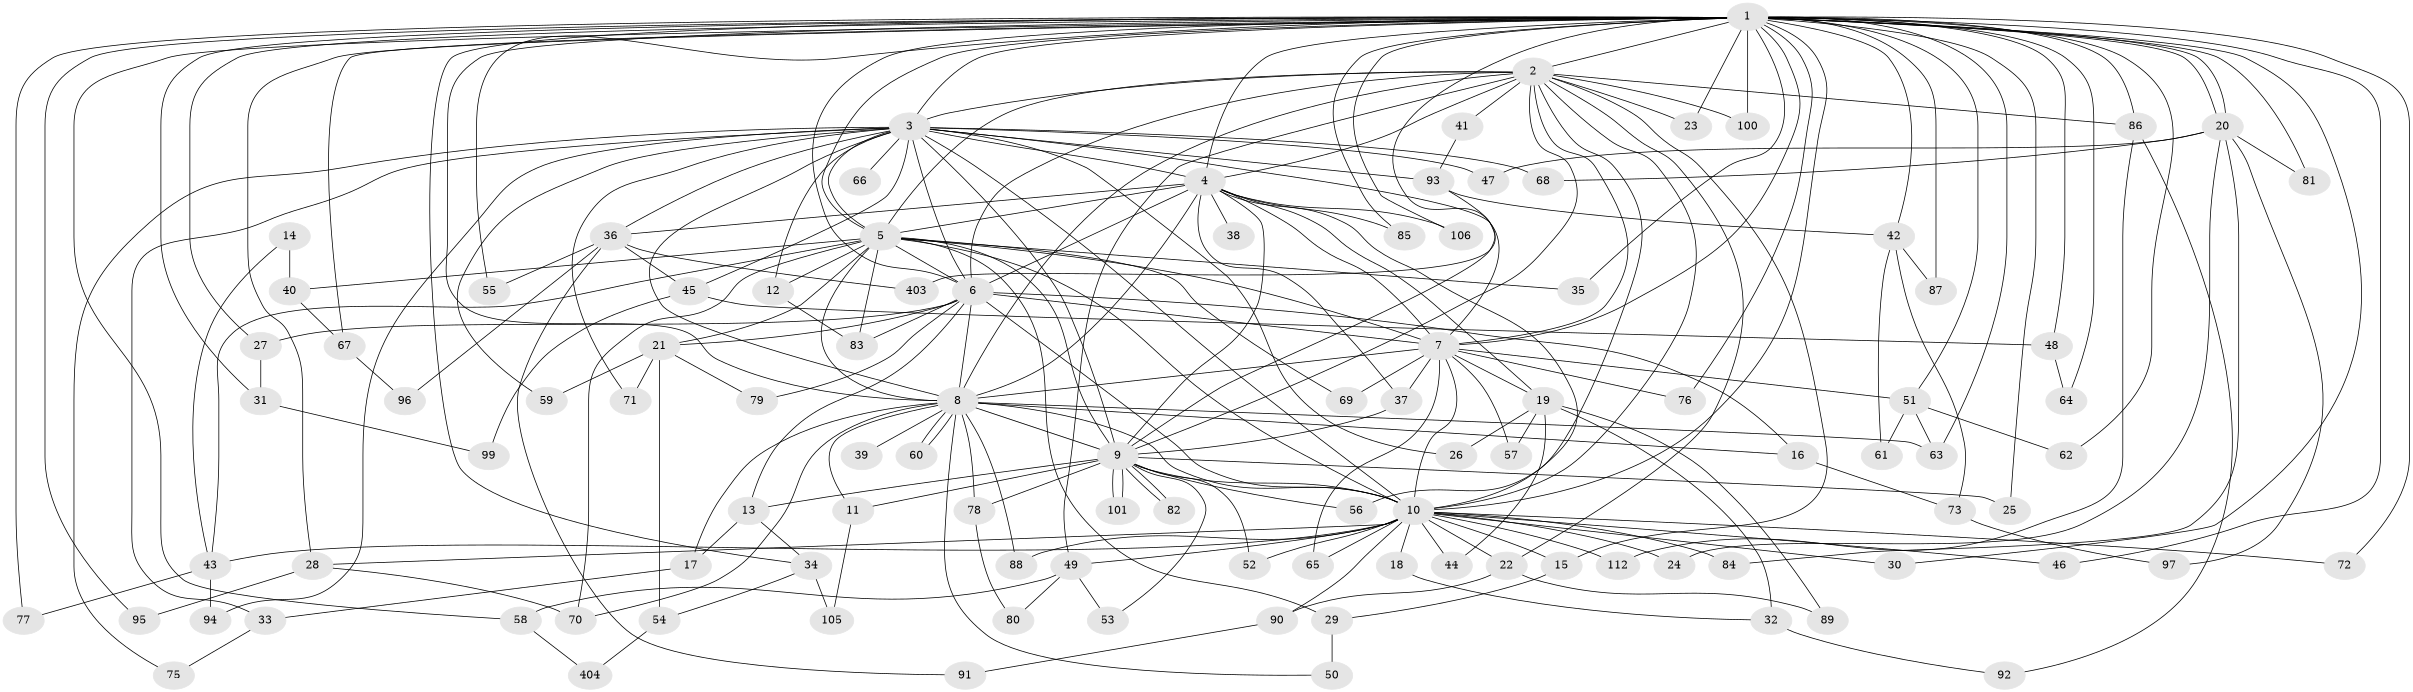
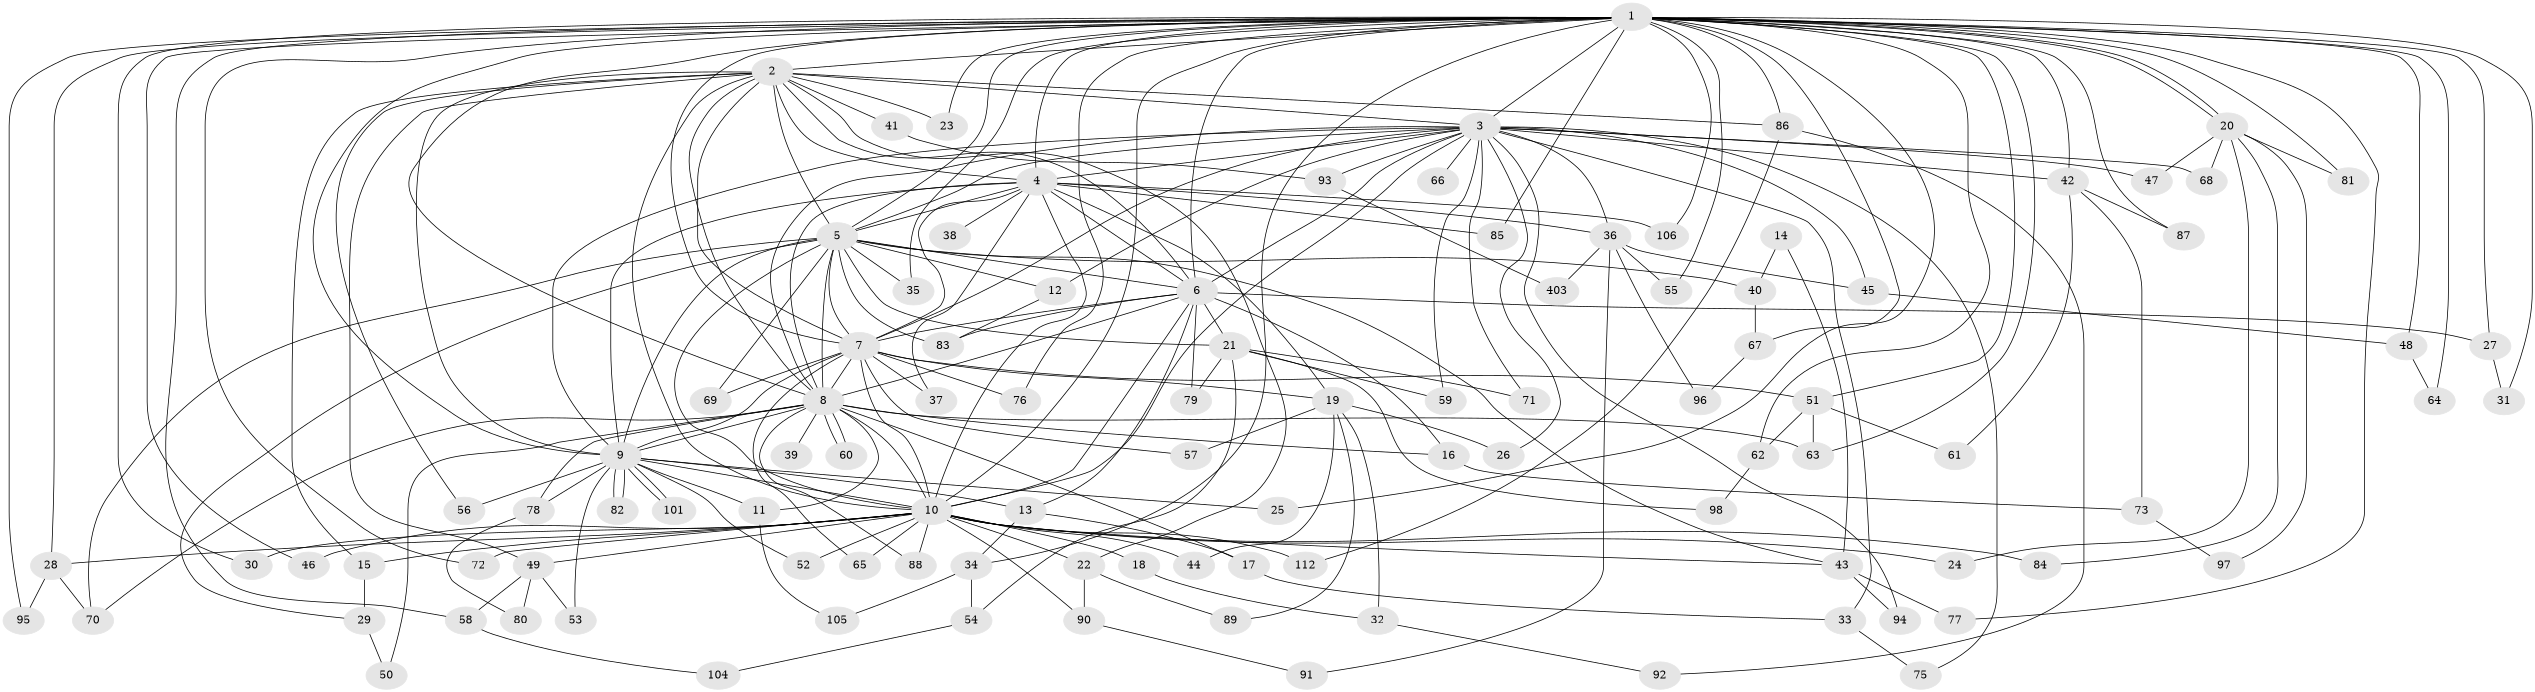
node "100": removed
edge "93" -- "42": now "3" -- "42"
edge "37" -- "9": now "7" -- "9"
node "99": removed
node "98": added
node "404": label "404" -> "104"
